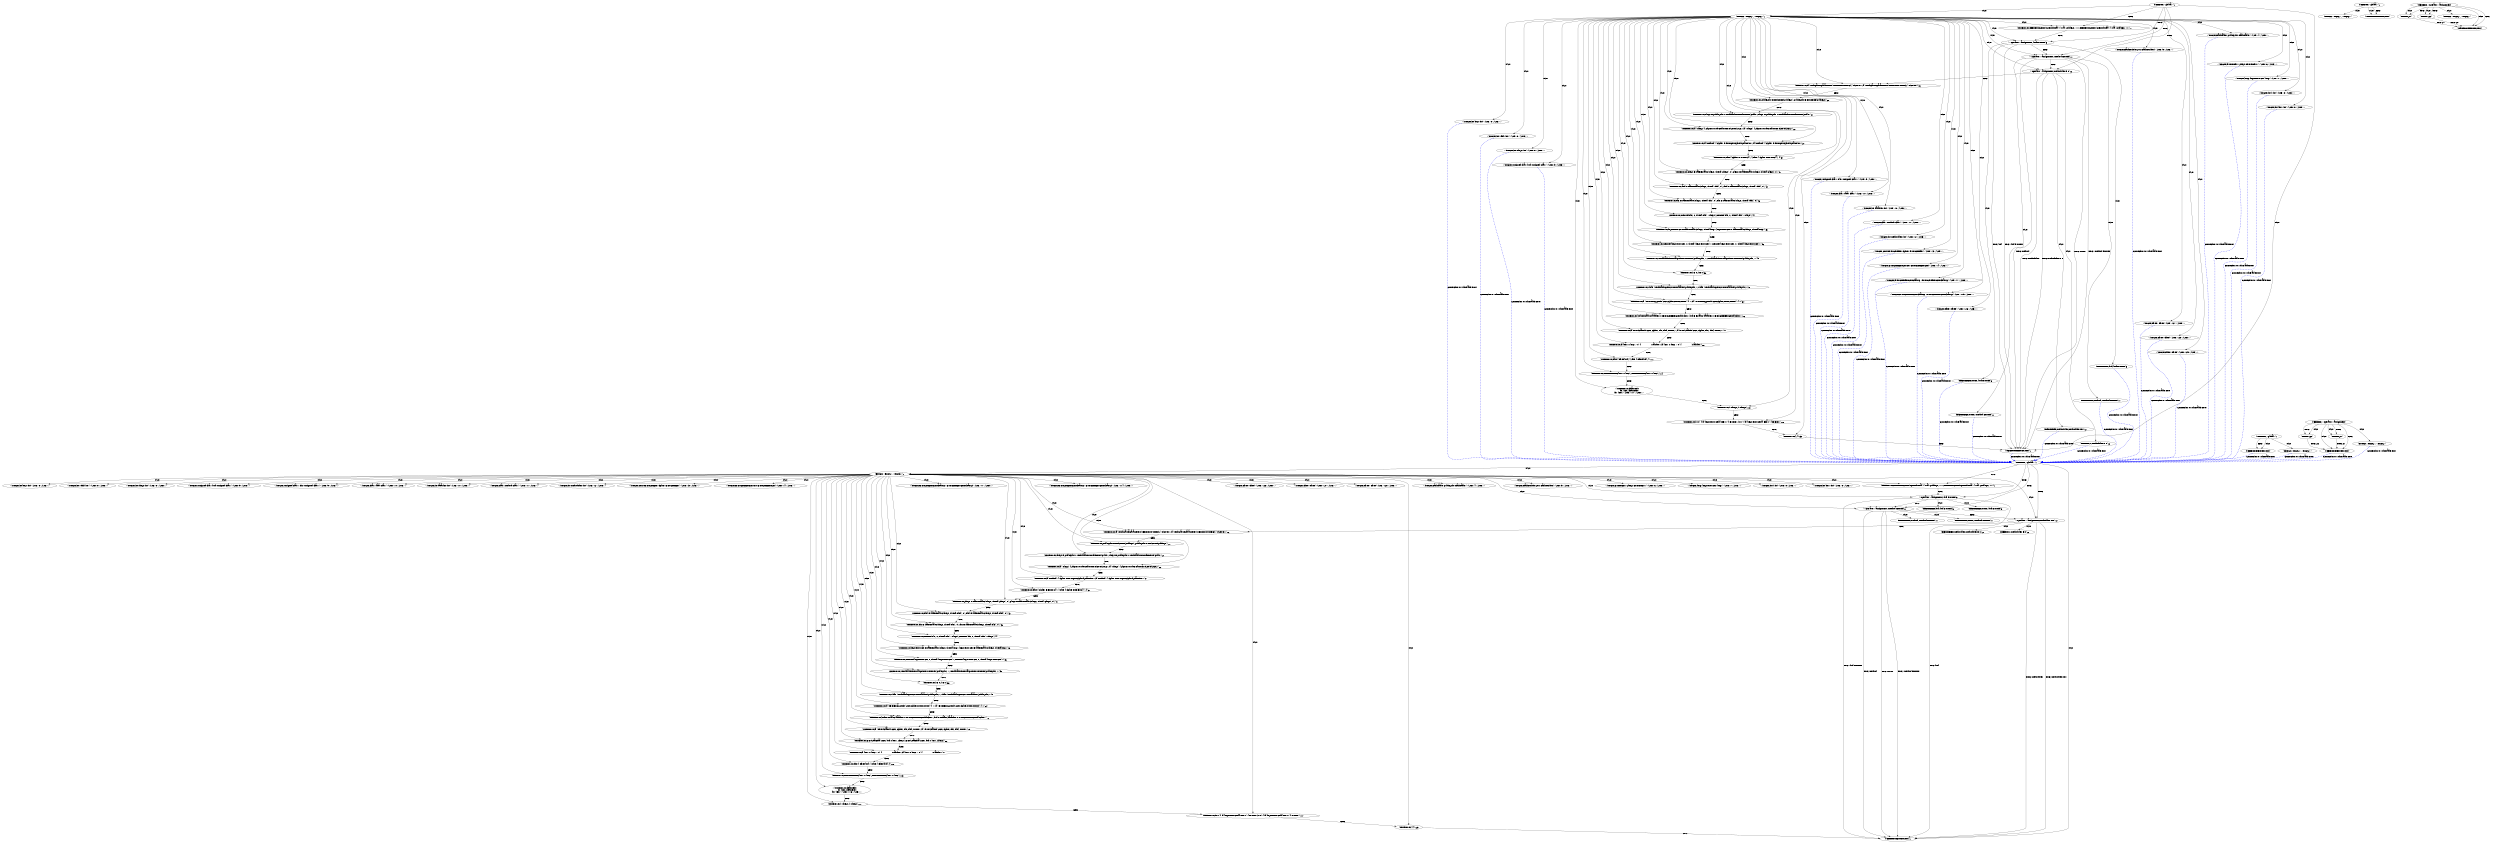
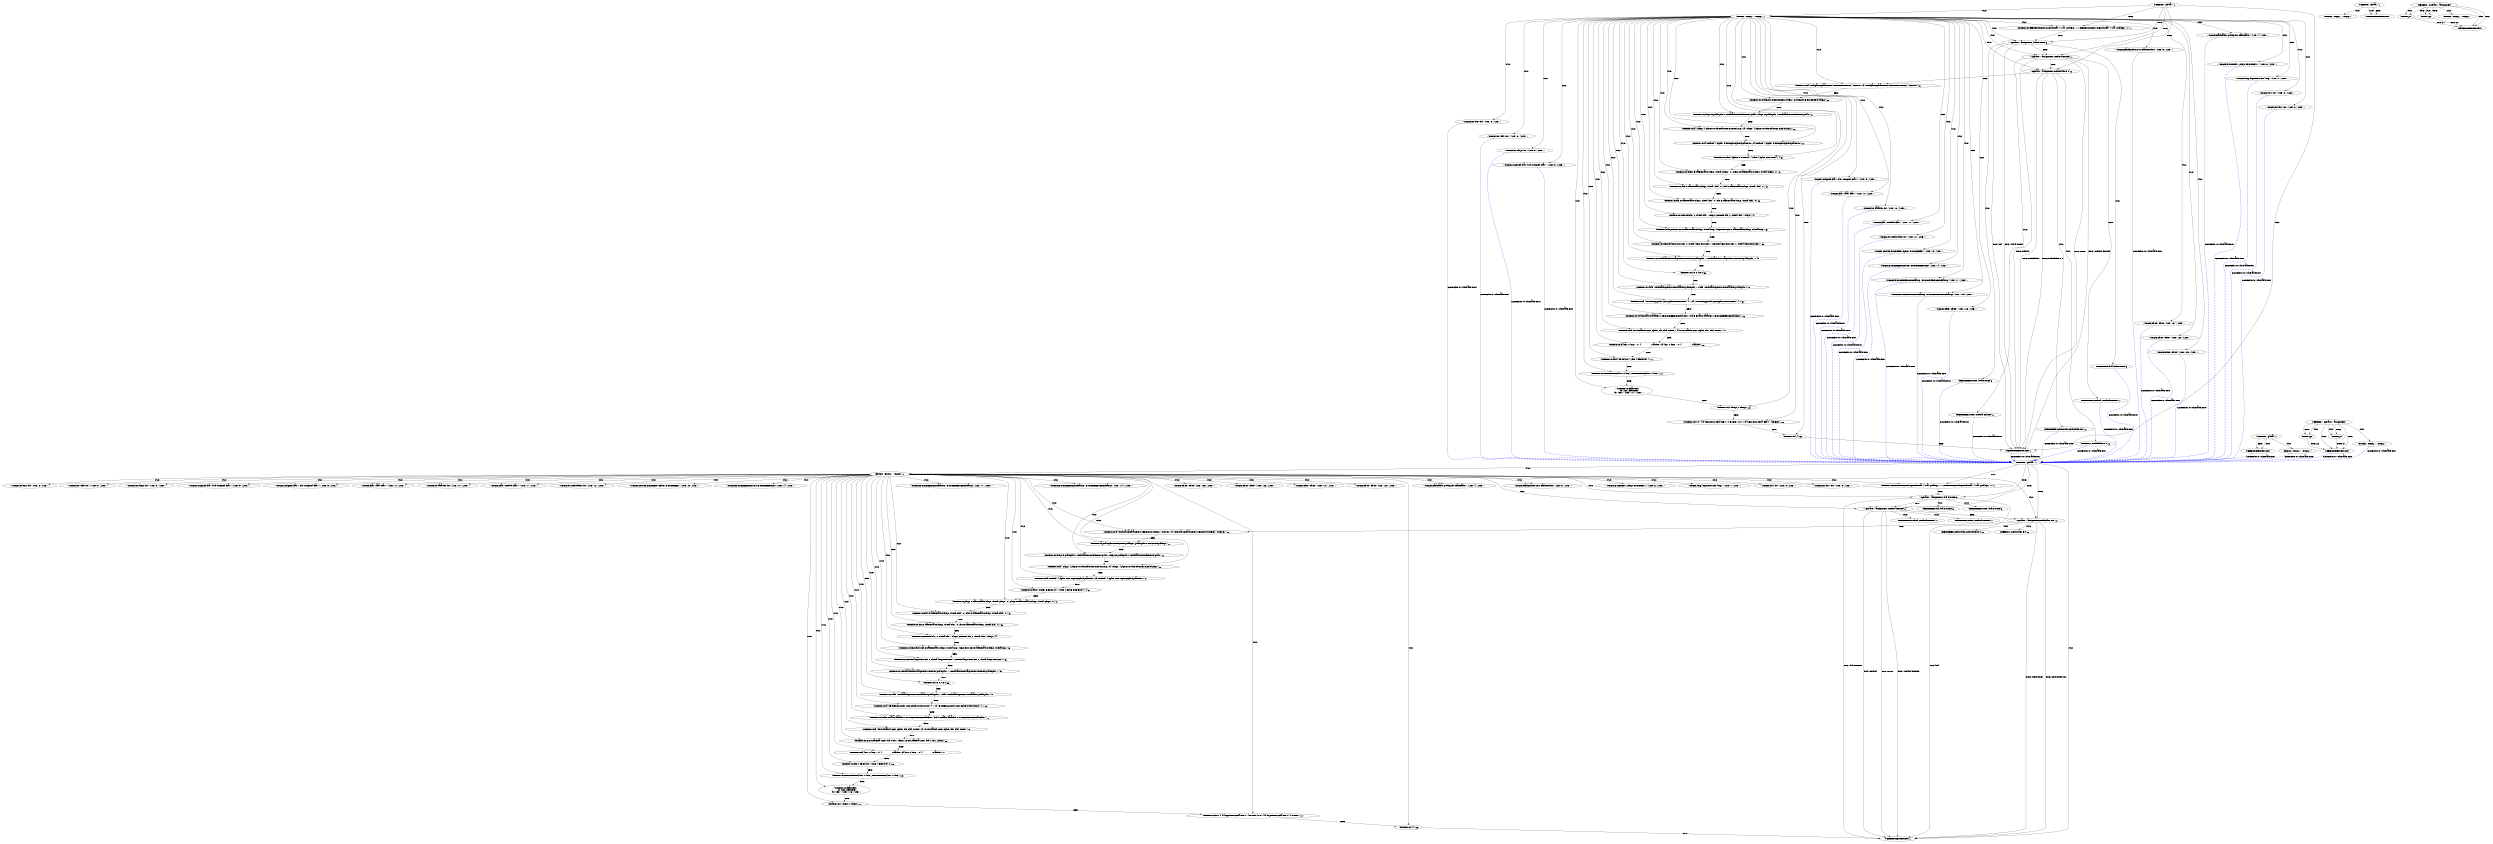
node "<(LOCAL,efree : efree)<SUB>125</SUB>>": added
